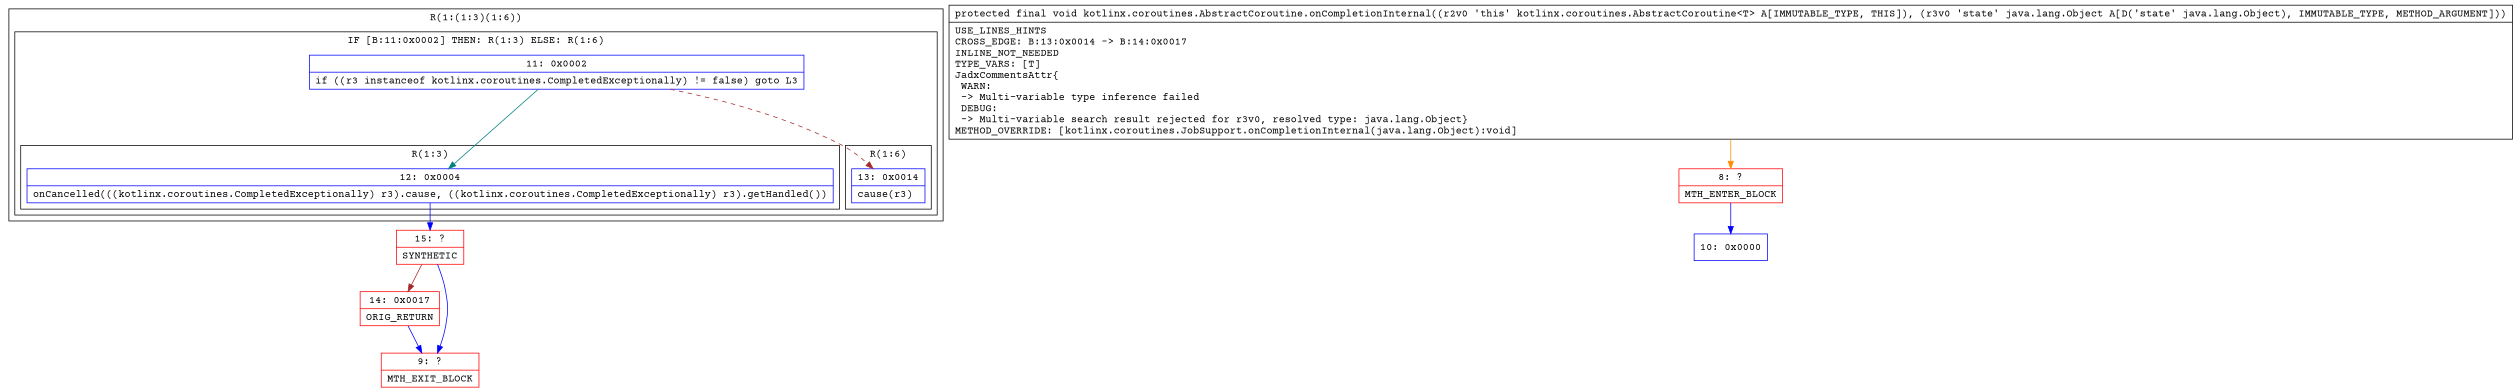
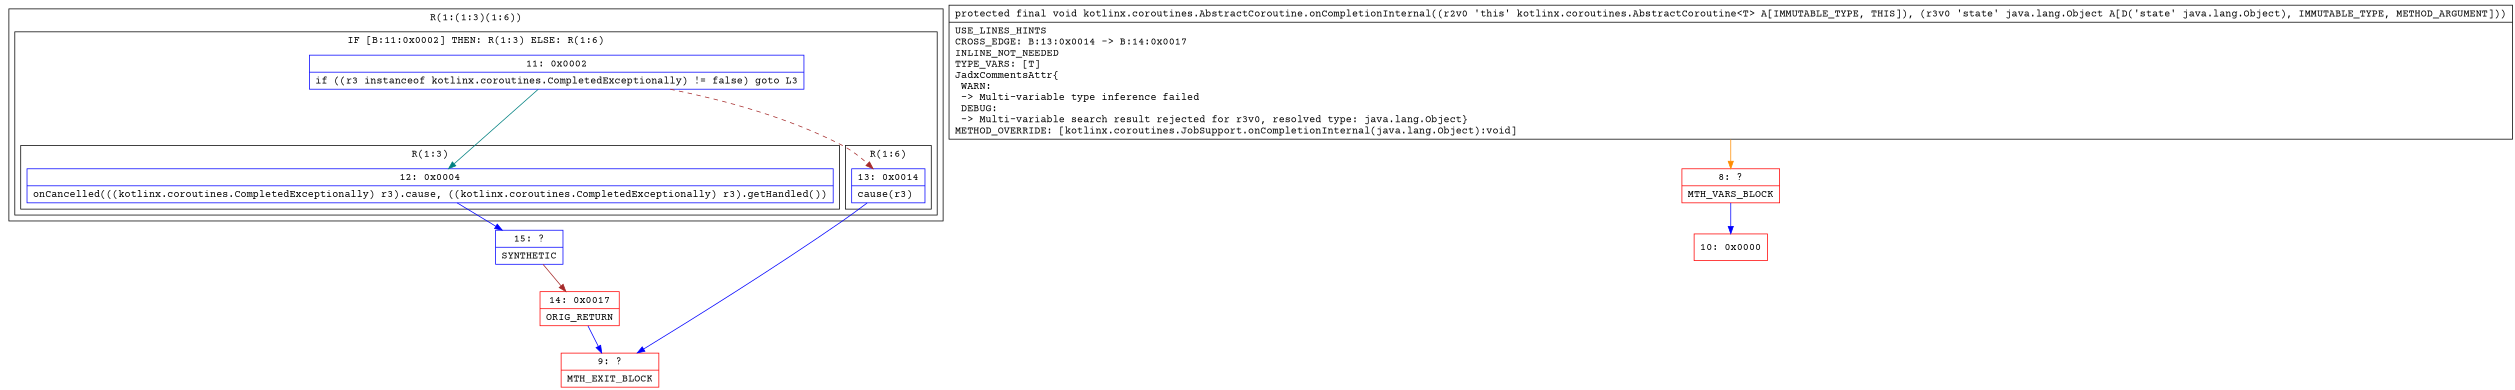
node "8: ?": text "MTH_ENTER_BLOCK" -> "MTH_VARS_BLOCK"
node "15: ?": color red -> blue
node "10: 0x0000": color blue -> red
edge "15: ?" -> "9: ?": now "13: 0x0014" -> "9: ?"
